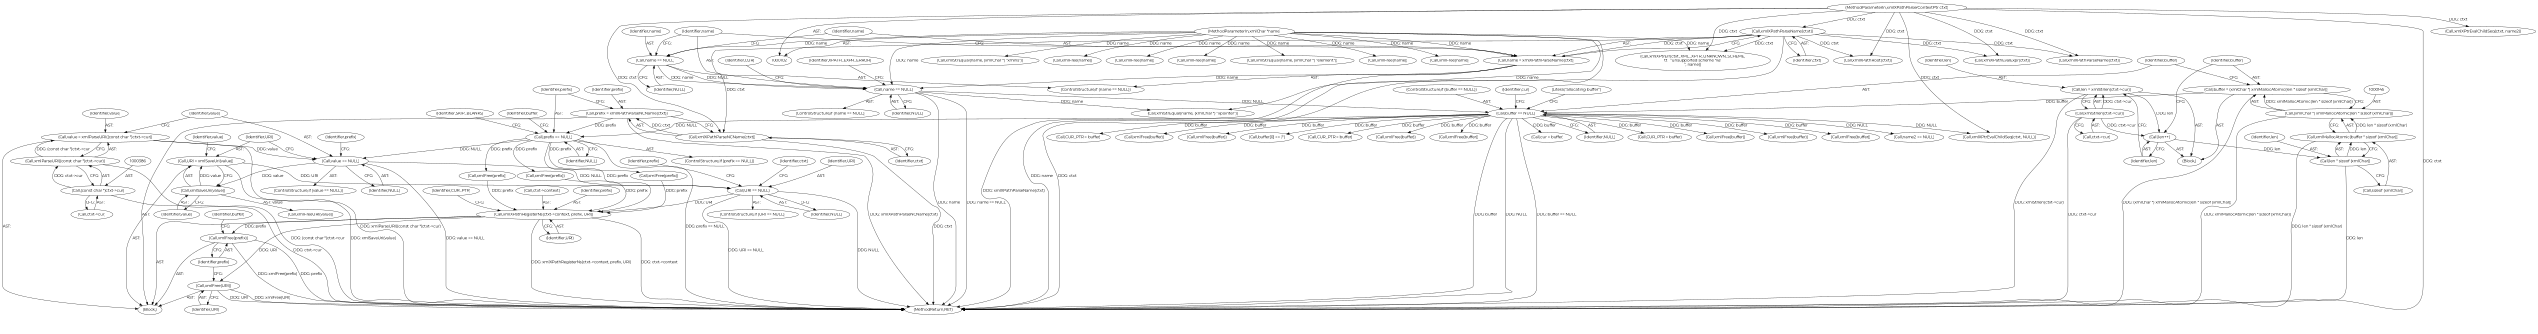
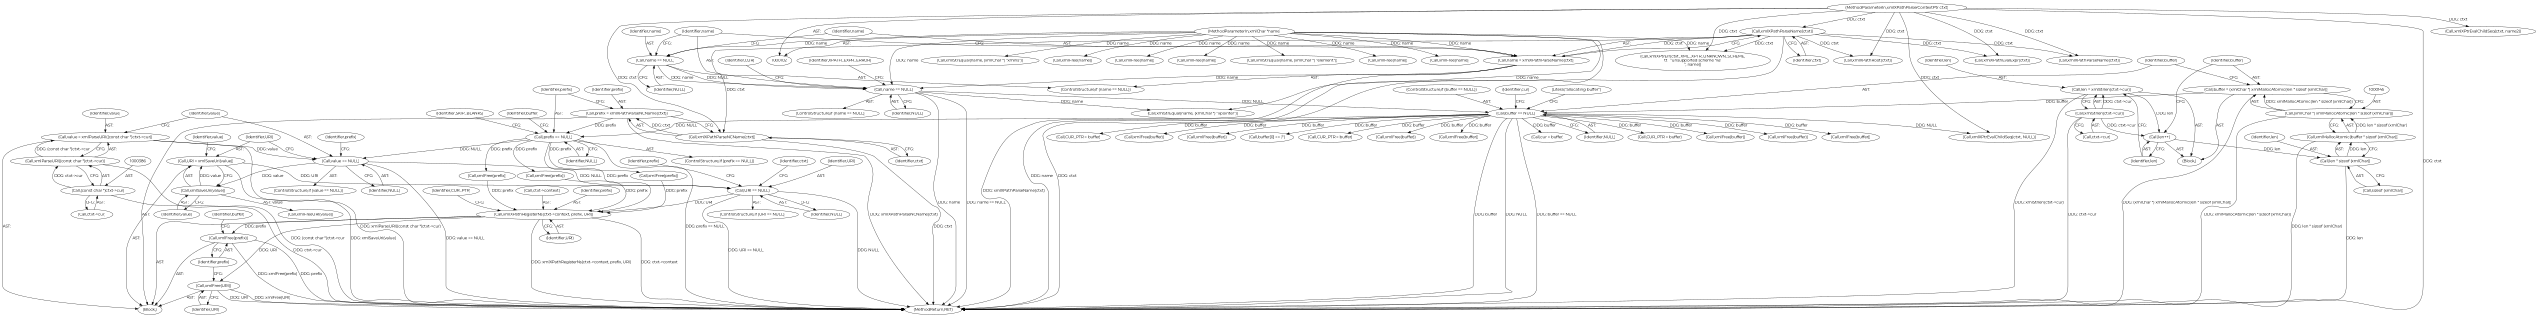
node "(Call,name2 == NULL)": removed
edge "(Call,sizeof (xmlChar))" -> "(Call,xmlMallocAtomic(buffer * sizeof (xmlChar)))": now "(Call,sizeof (xmlChar))" -> "(Call,len * sizeof (xmlChar))"
